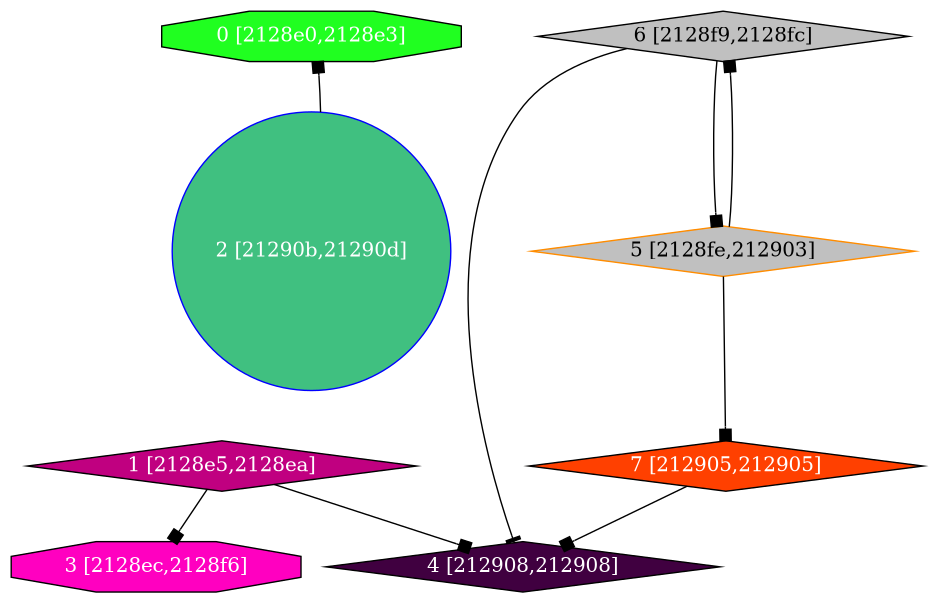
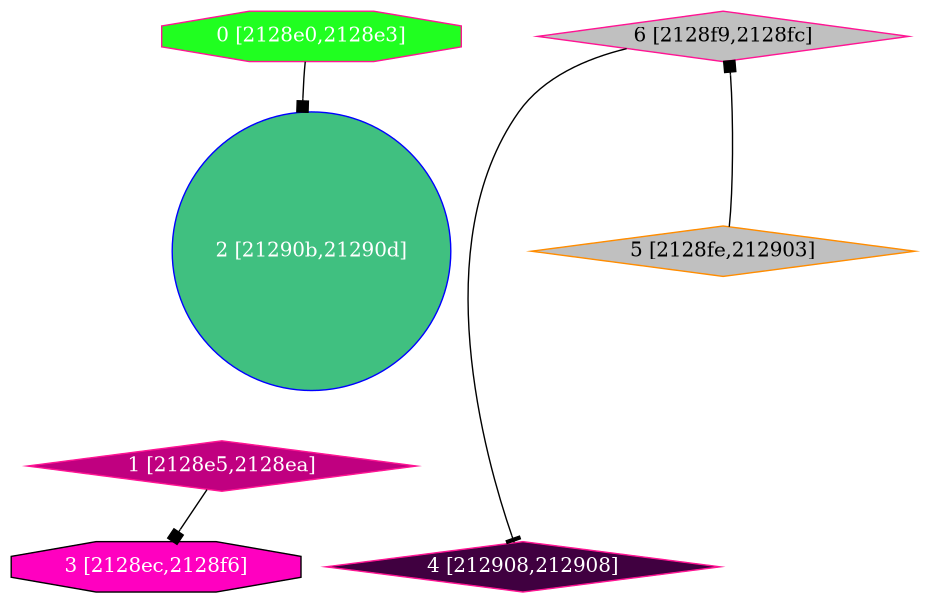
node "0 [2128e0,2128e3]": color black -> deeppink
node "6 [2128f9,2128fc]": color black -> deeppink
edge "2 [21290b,21290d]" -> "0 [2128e0,2128e3]": reversed
edge "6 [2128f9,2128fc]" -> "5 [2128fe,212903]": removed
node "1 [2128e5,2128ea]": color black -> deeppink
node "7 [212905,212905]": removed
edge "1 [2128e5,2128ea]" -> "4 [212908,212908]": removed
node "4 [212908,212908]": color black -> deeppink
